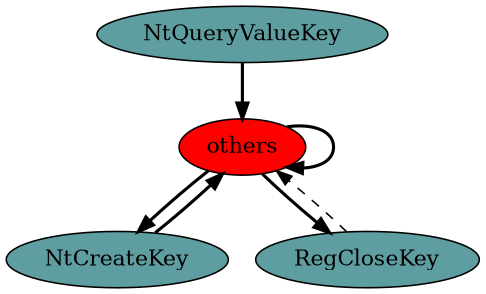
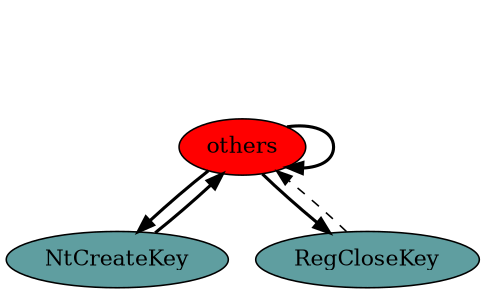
node "NtQueryValueKey": removed
